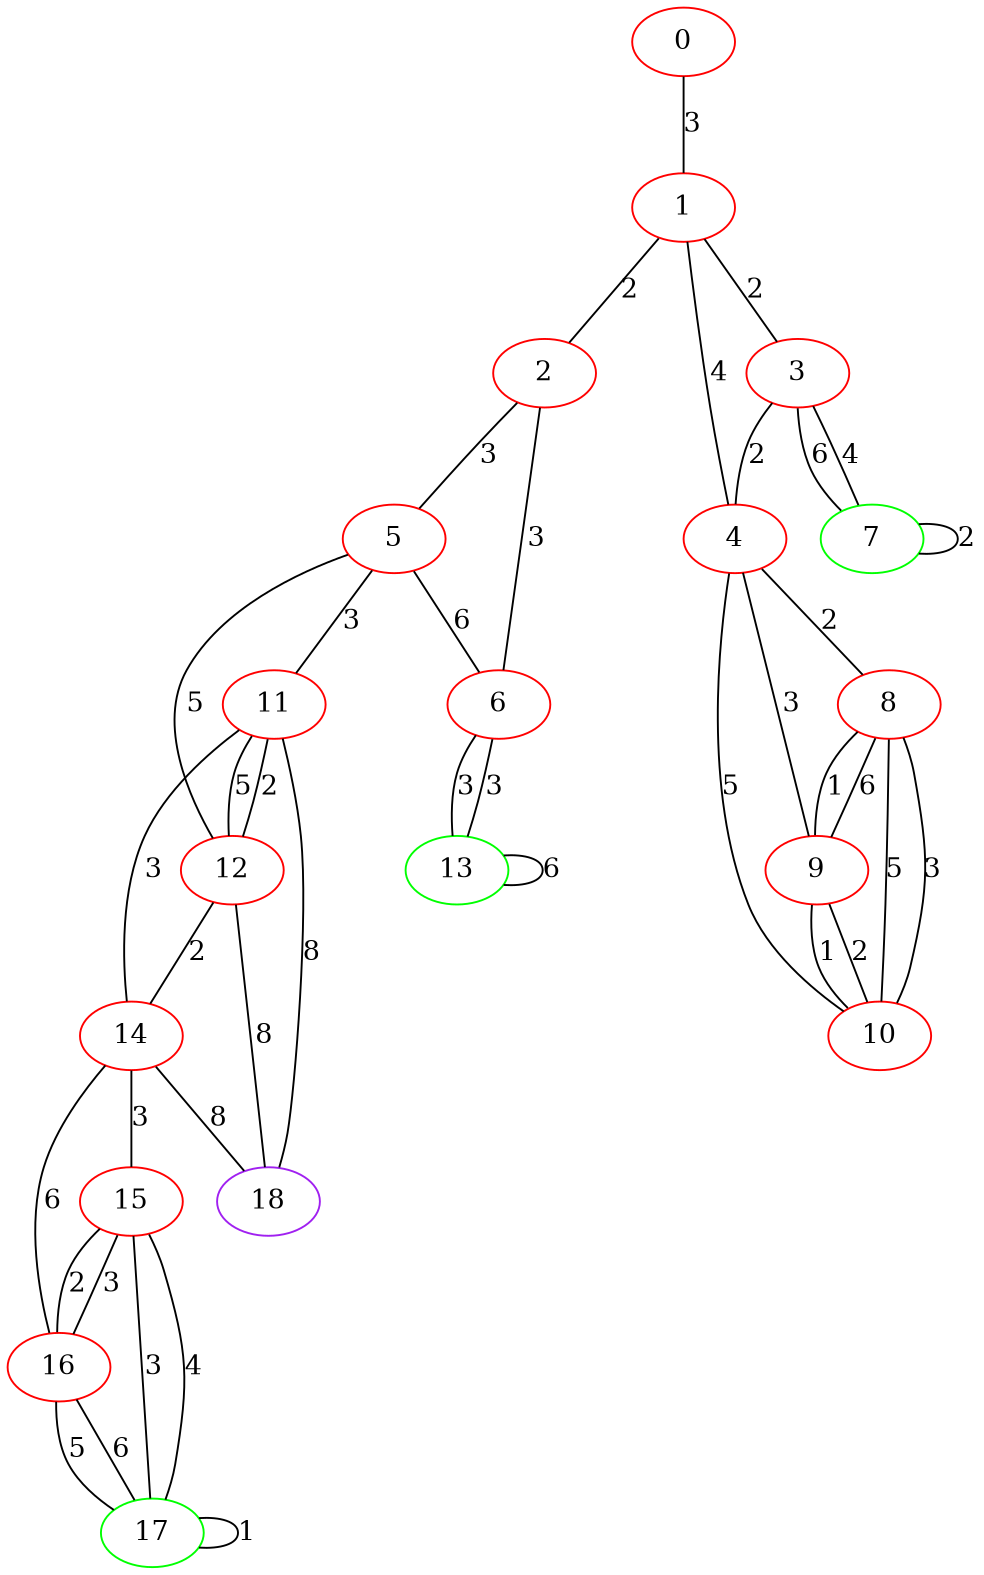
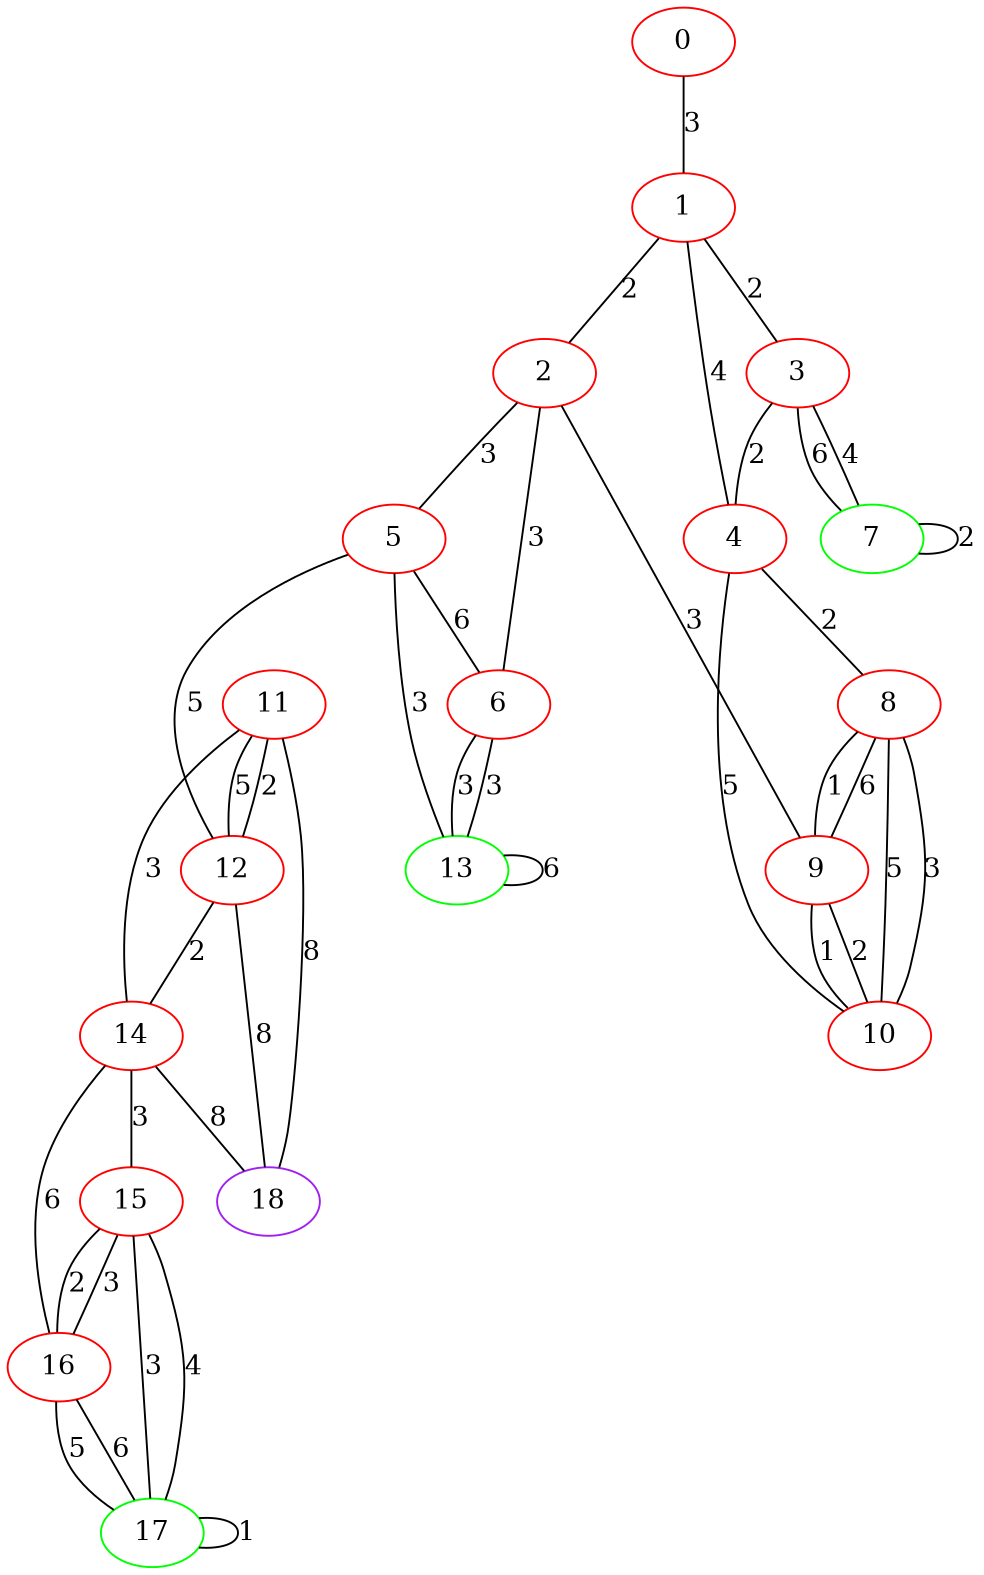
edge "5" -- "11": now "5" -- "13"
edge "4" -- "9": now "2" -- "9"
